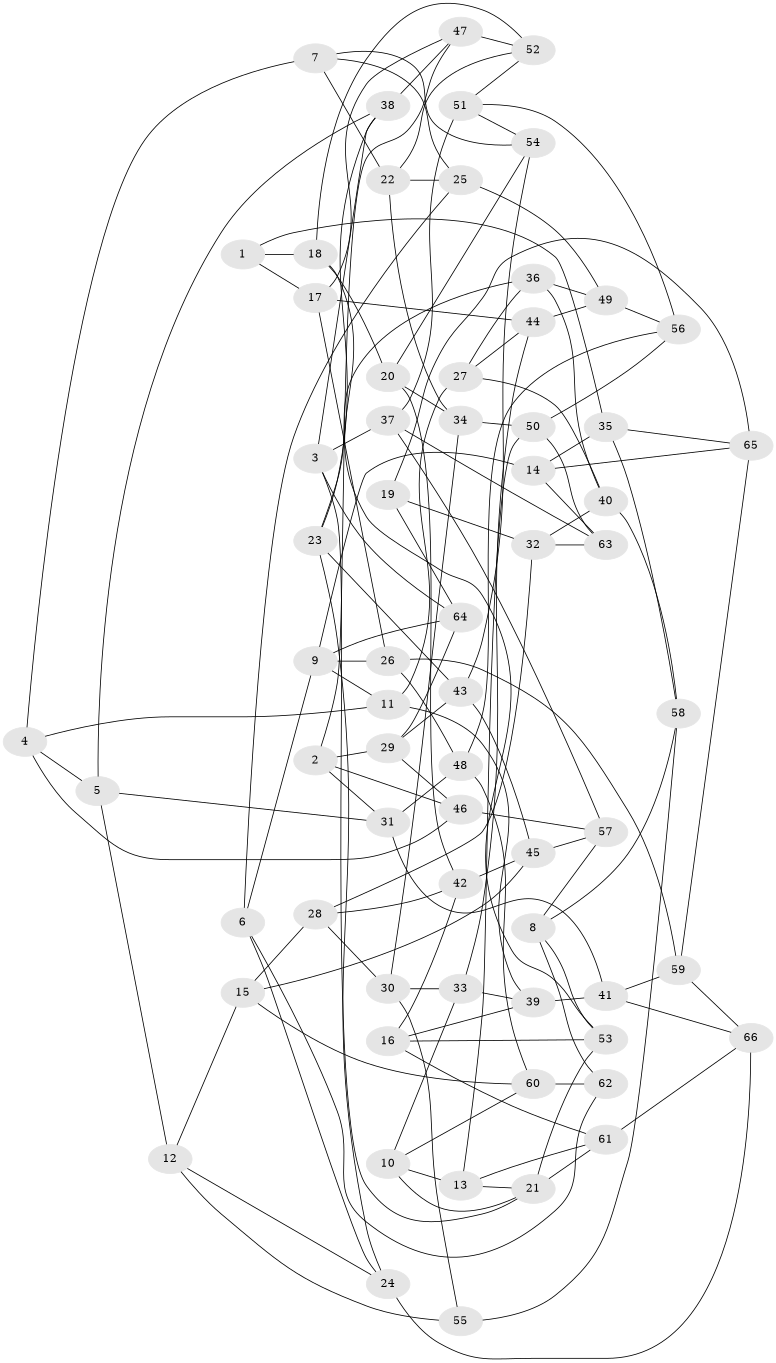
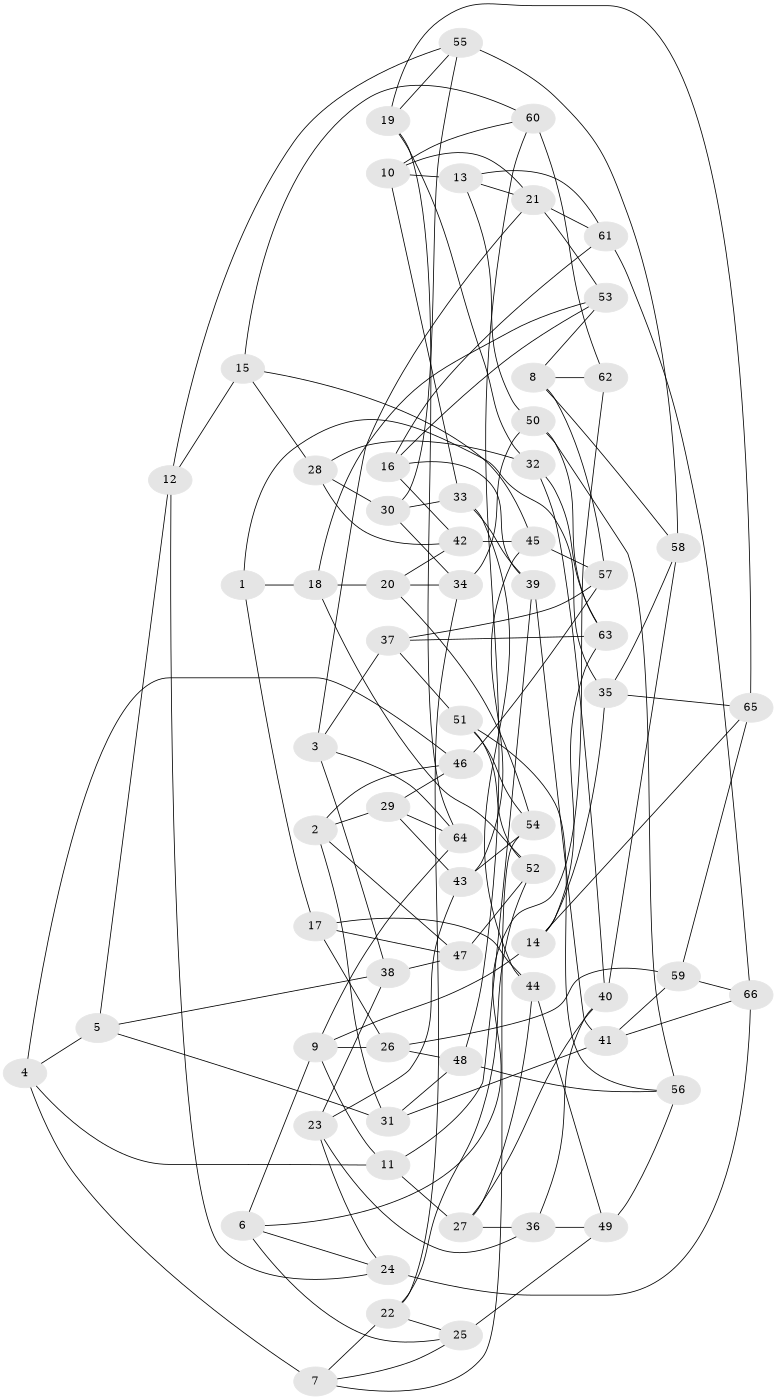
edge "55" -- "19": added
